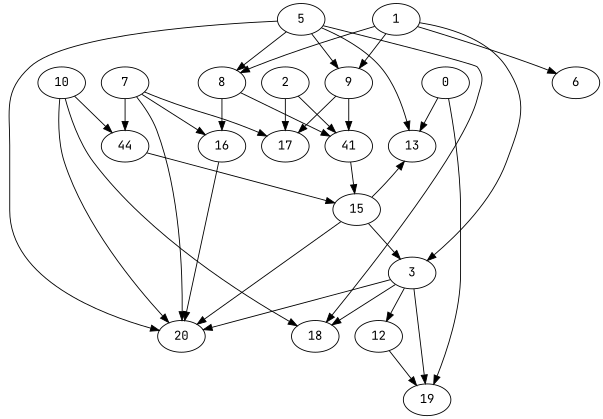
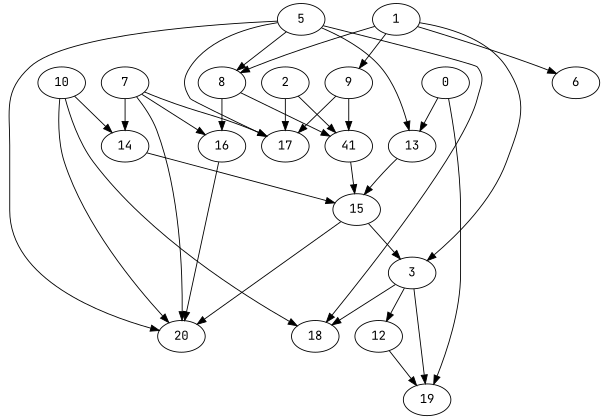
edge "5" -> "9": now "5" -> "17"
node "44": label "44" -> "14"
edge "15" -> "13": reversed
edge "3" -> "20": removed
